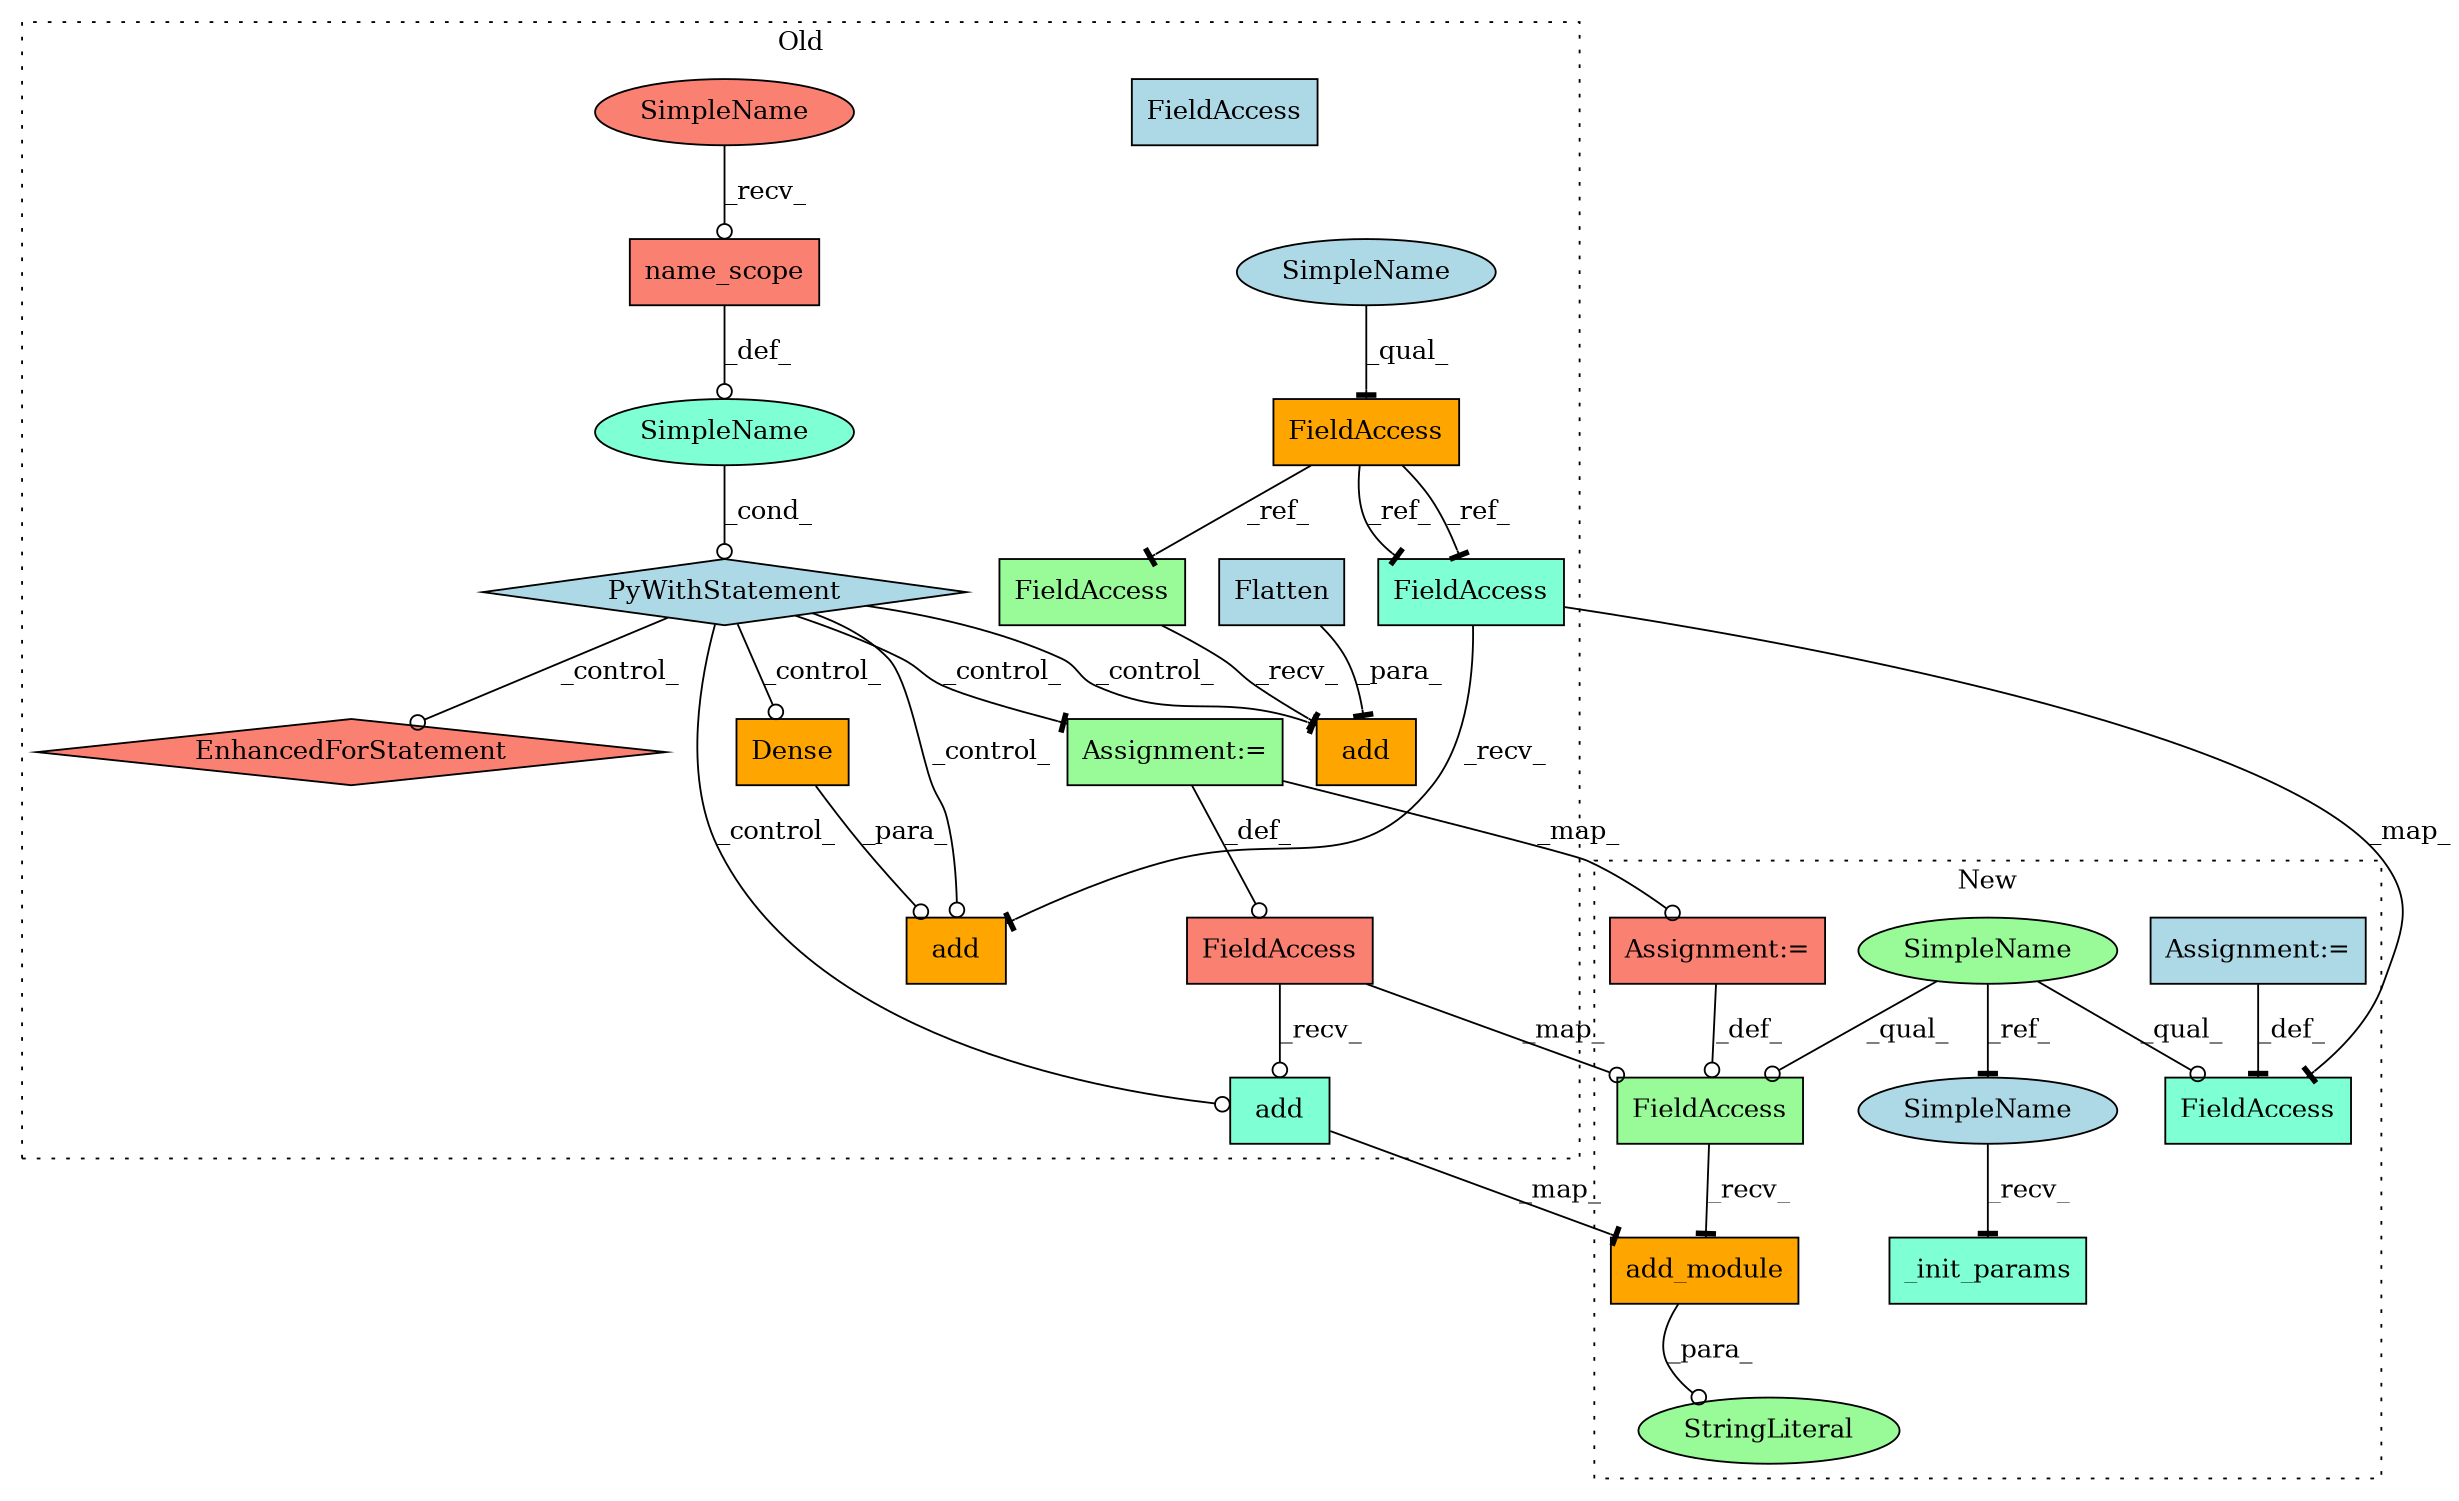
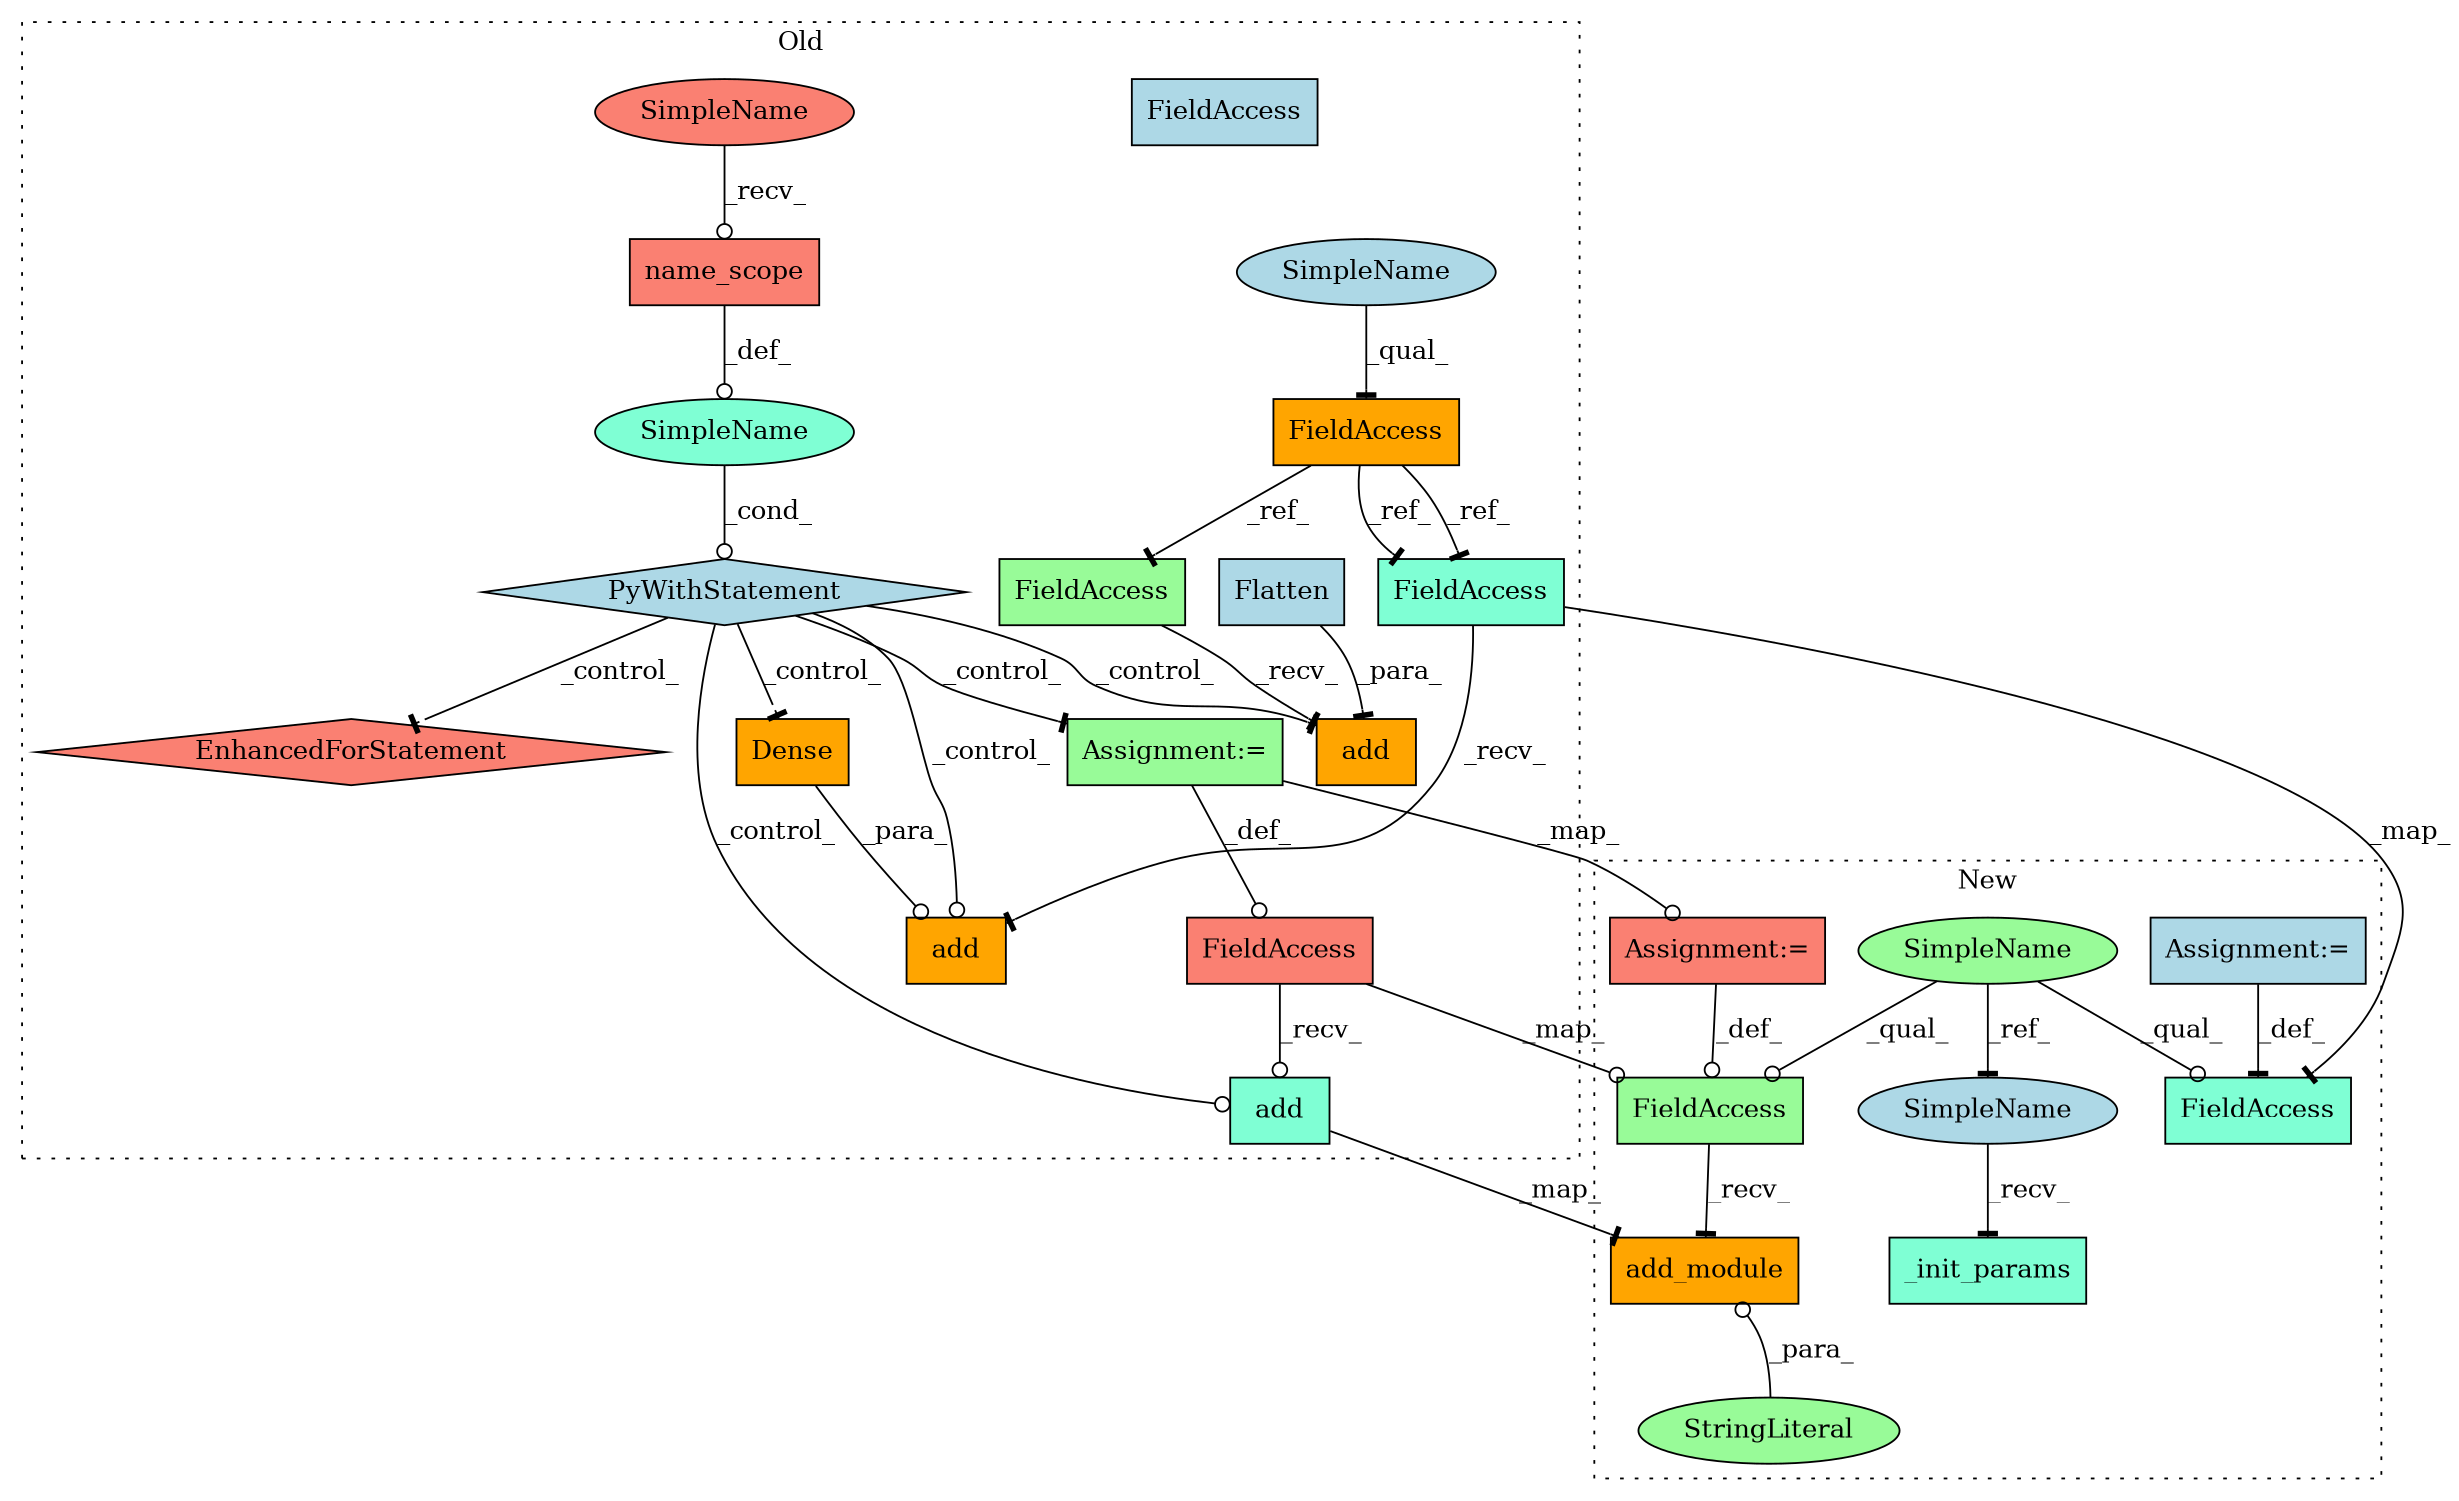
edge "PyWithStatement" -> "Dense": arrowhead odot -> tee
edge "PyWithStatement" -> "EnhancedForStatement": arrowhead odot -> tee
edge "add_module" -> "StringLiteral": reversed
